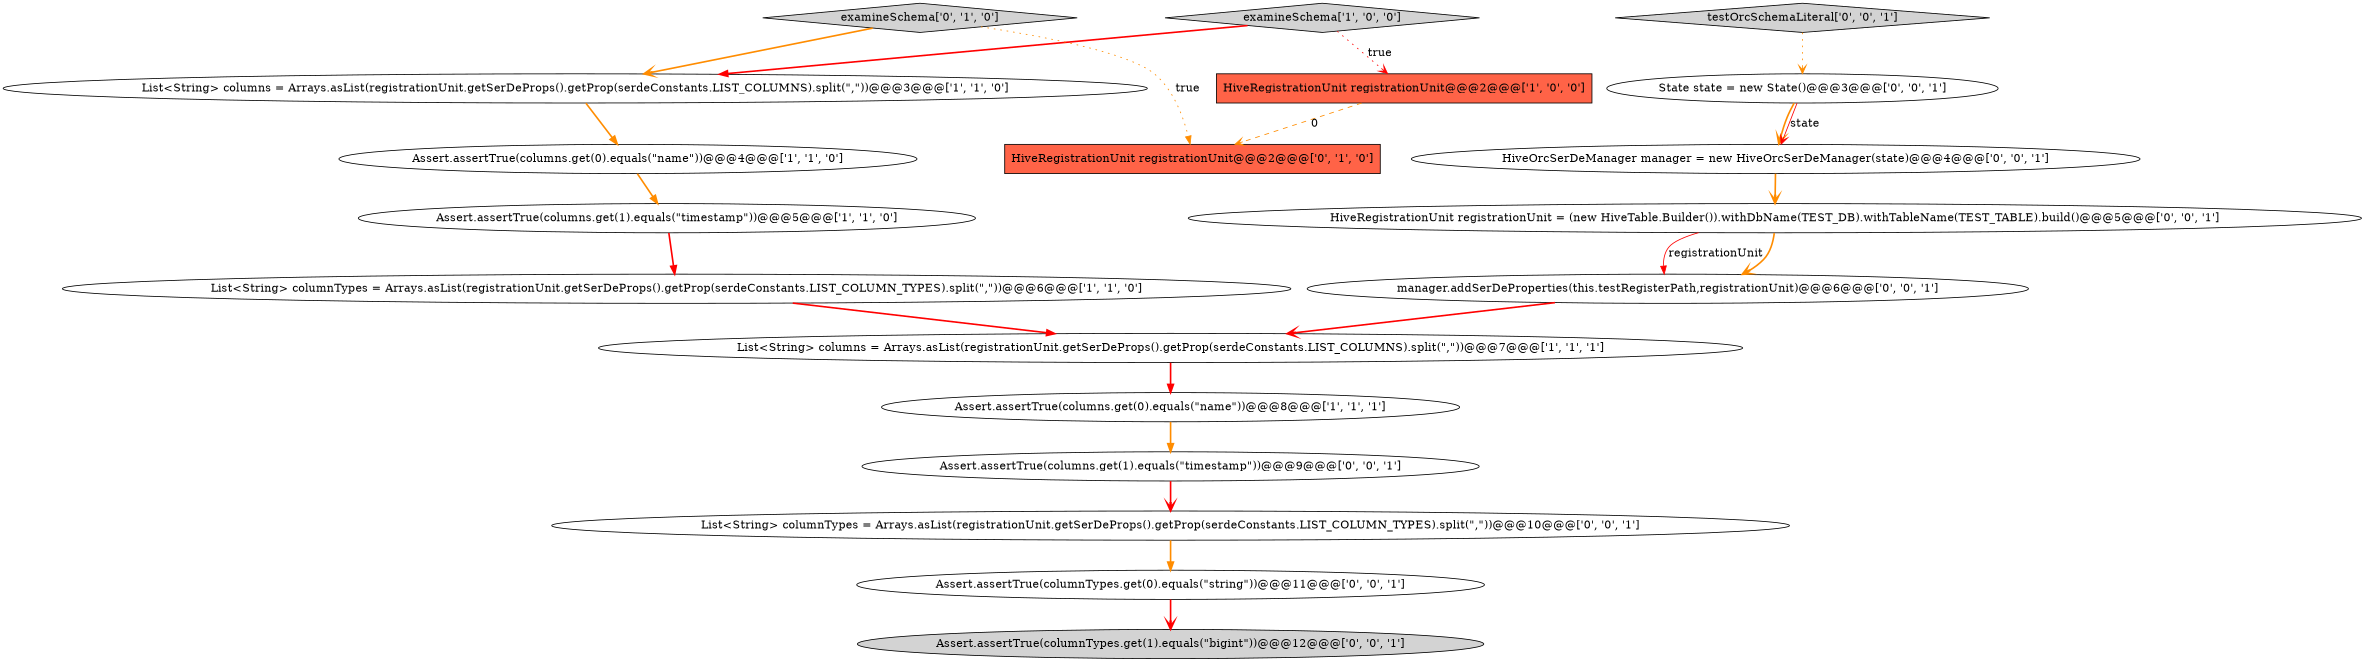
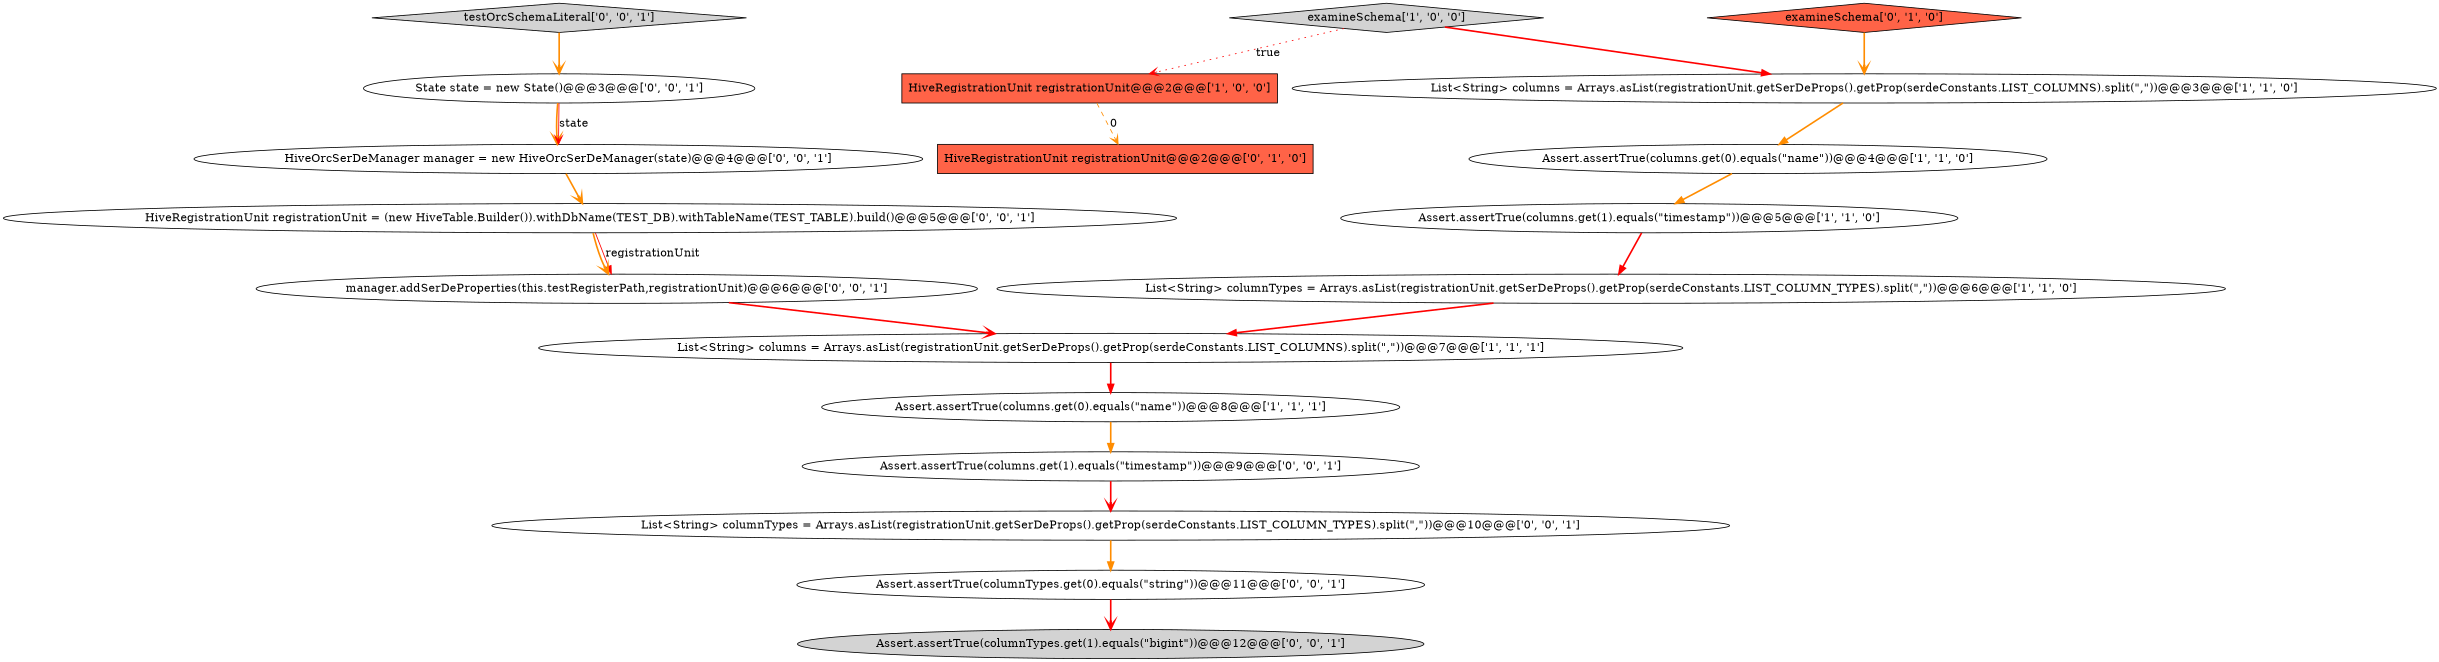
node "examineSchema['0', '1', '0']": fillcolor lightgray -> tomato
edge "testOrcSchemaLiteral['0', '0', '1']" -> "State state = new State()@@@3@@@['0', '0', '1']": style dotted -> bold
edge "examineSchema['0', '1', '0']" -> "HiveRegistrationUnit registrationUnit@@@2@@@['0', '1', '0']": removed, label "true"
